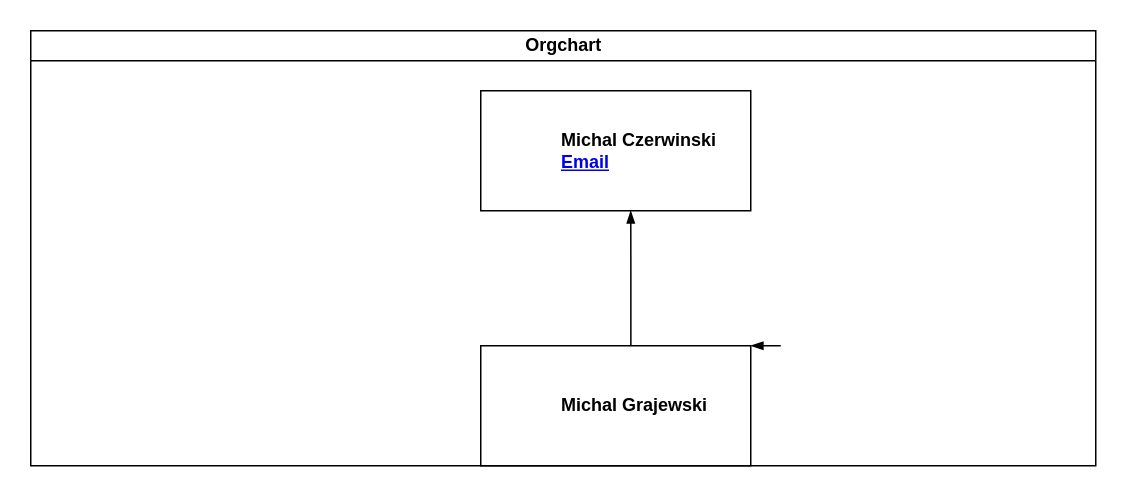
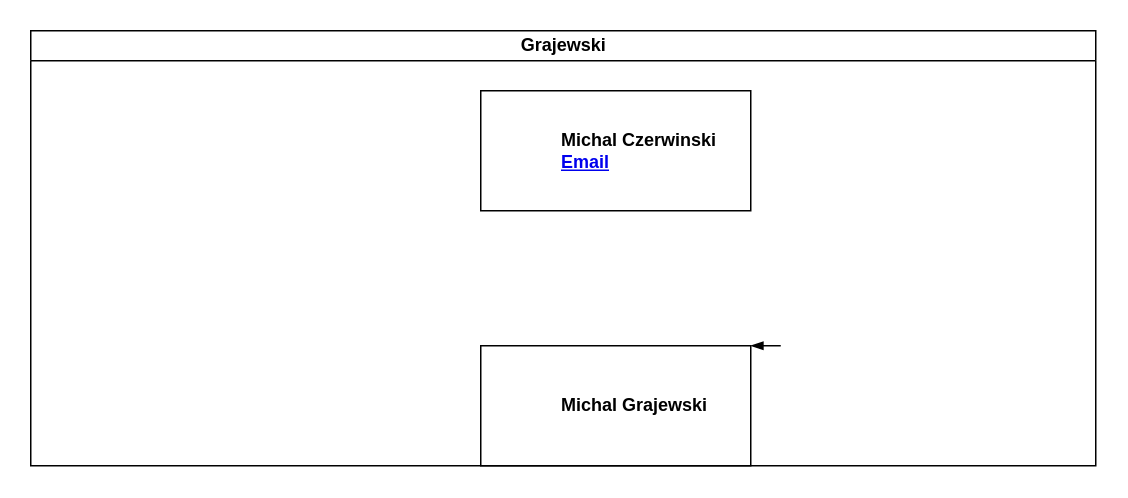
node "Orgchart": label "Orgchart" -> "Grajewski"
edge "Michal Grajewski" -> "Michal Czerwinski Email": removed
